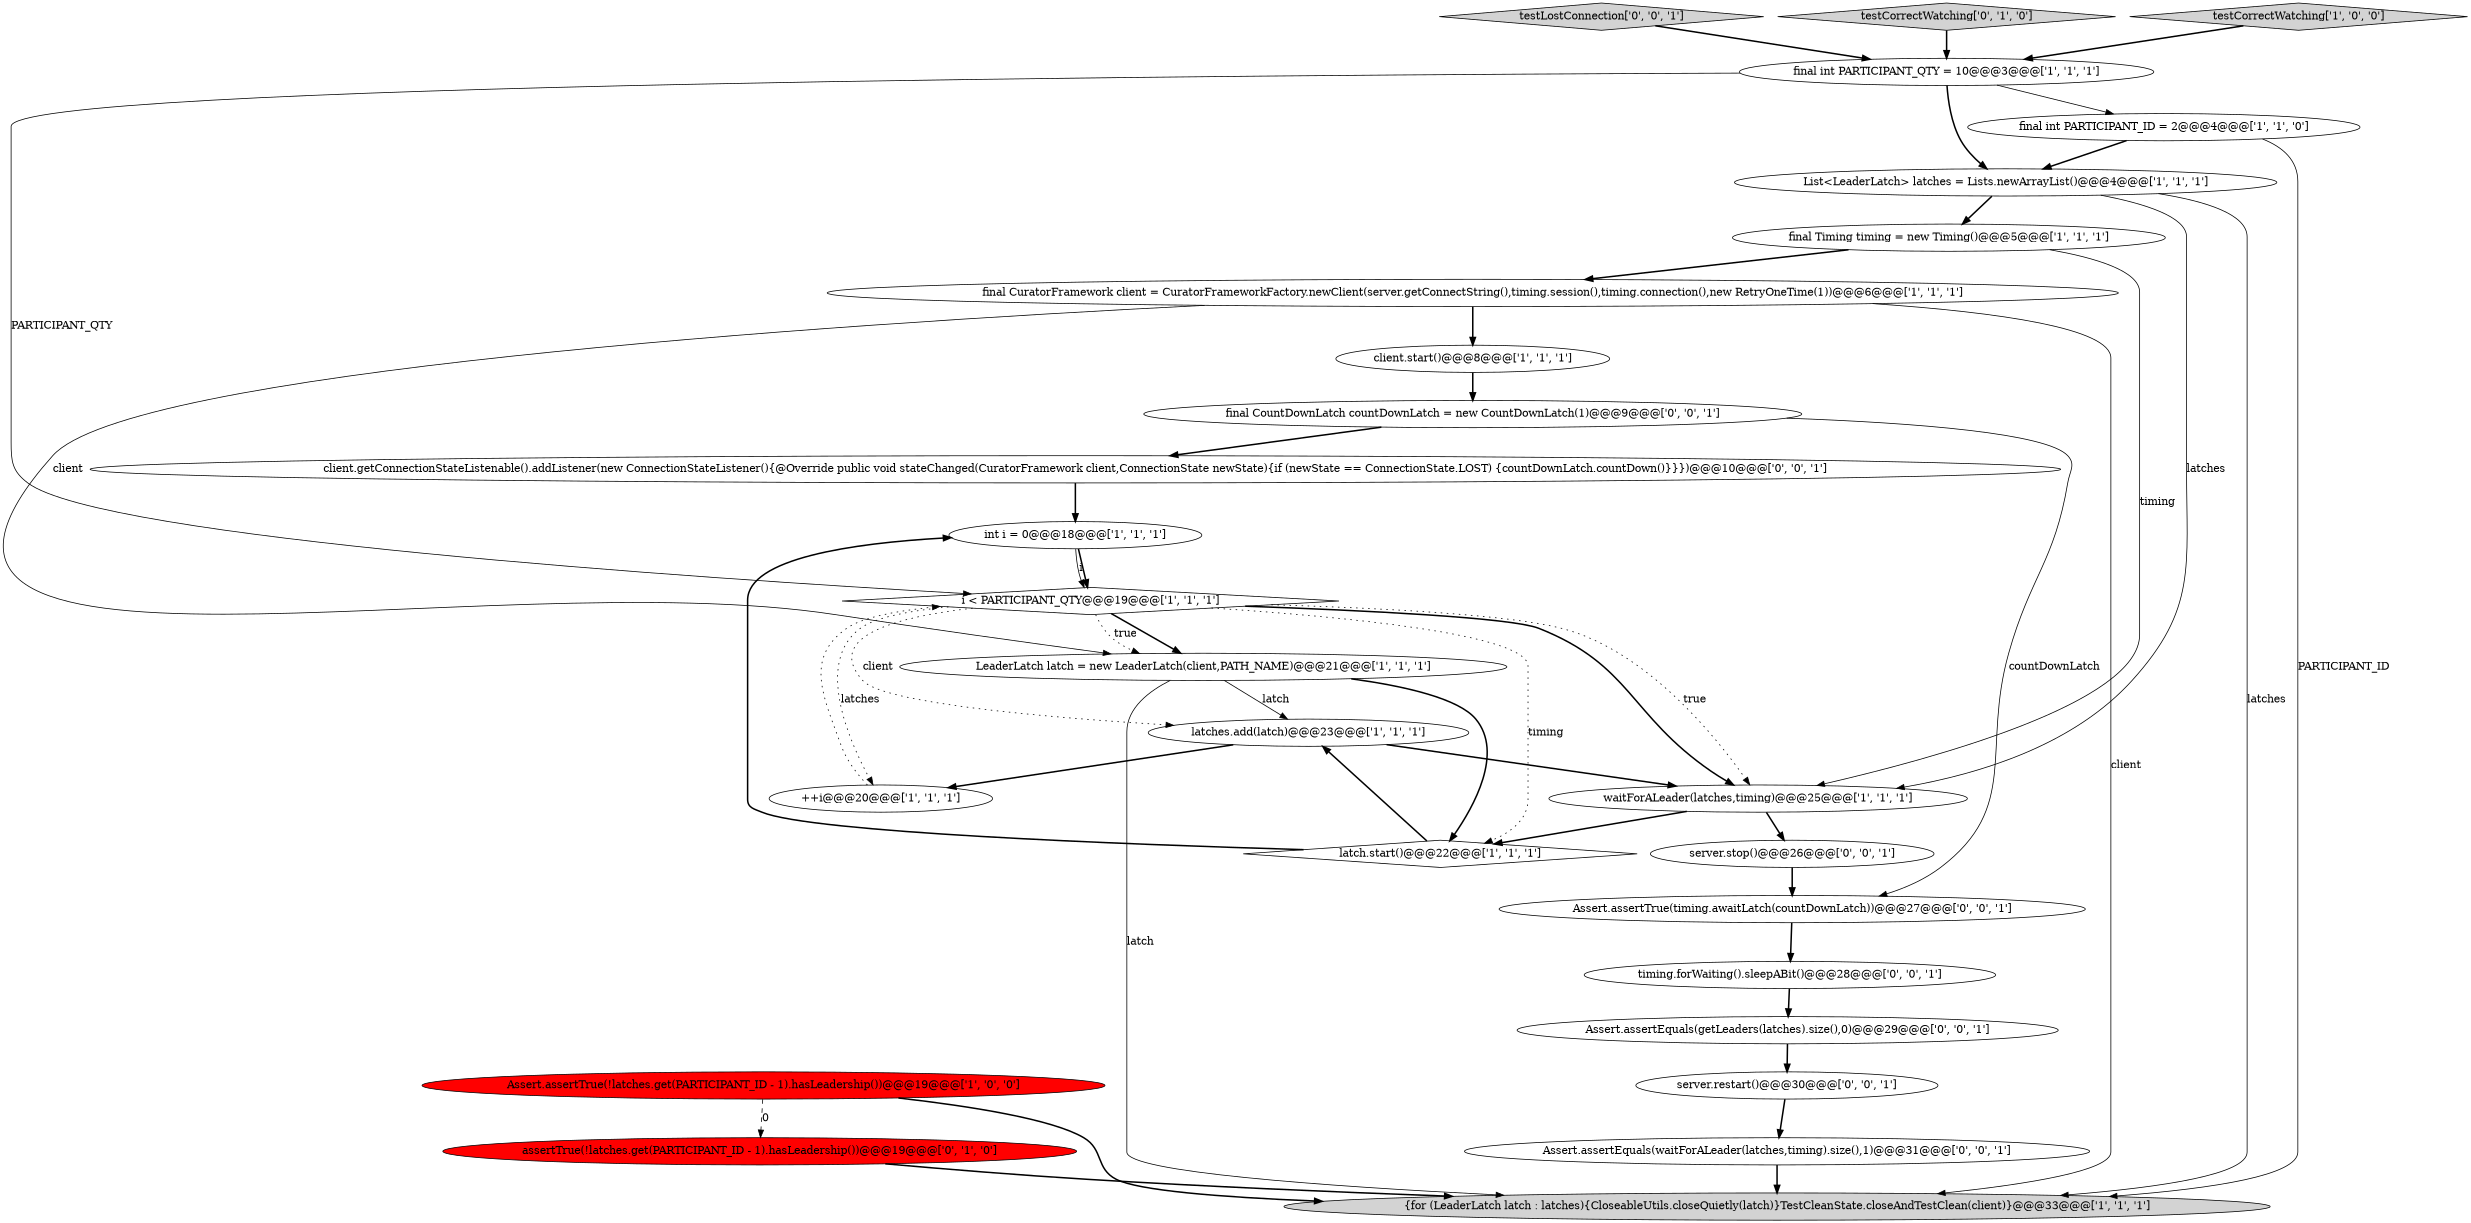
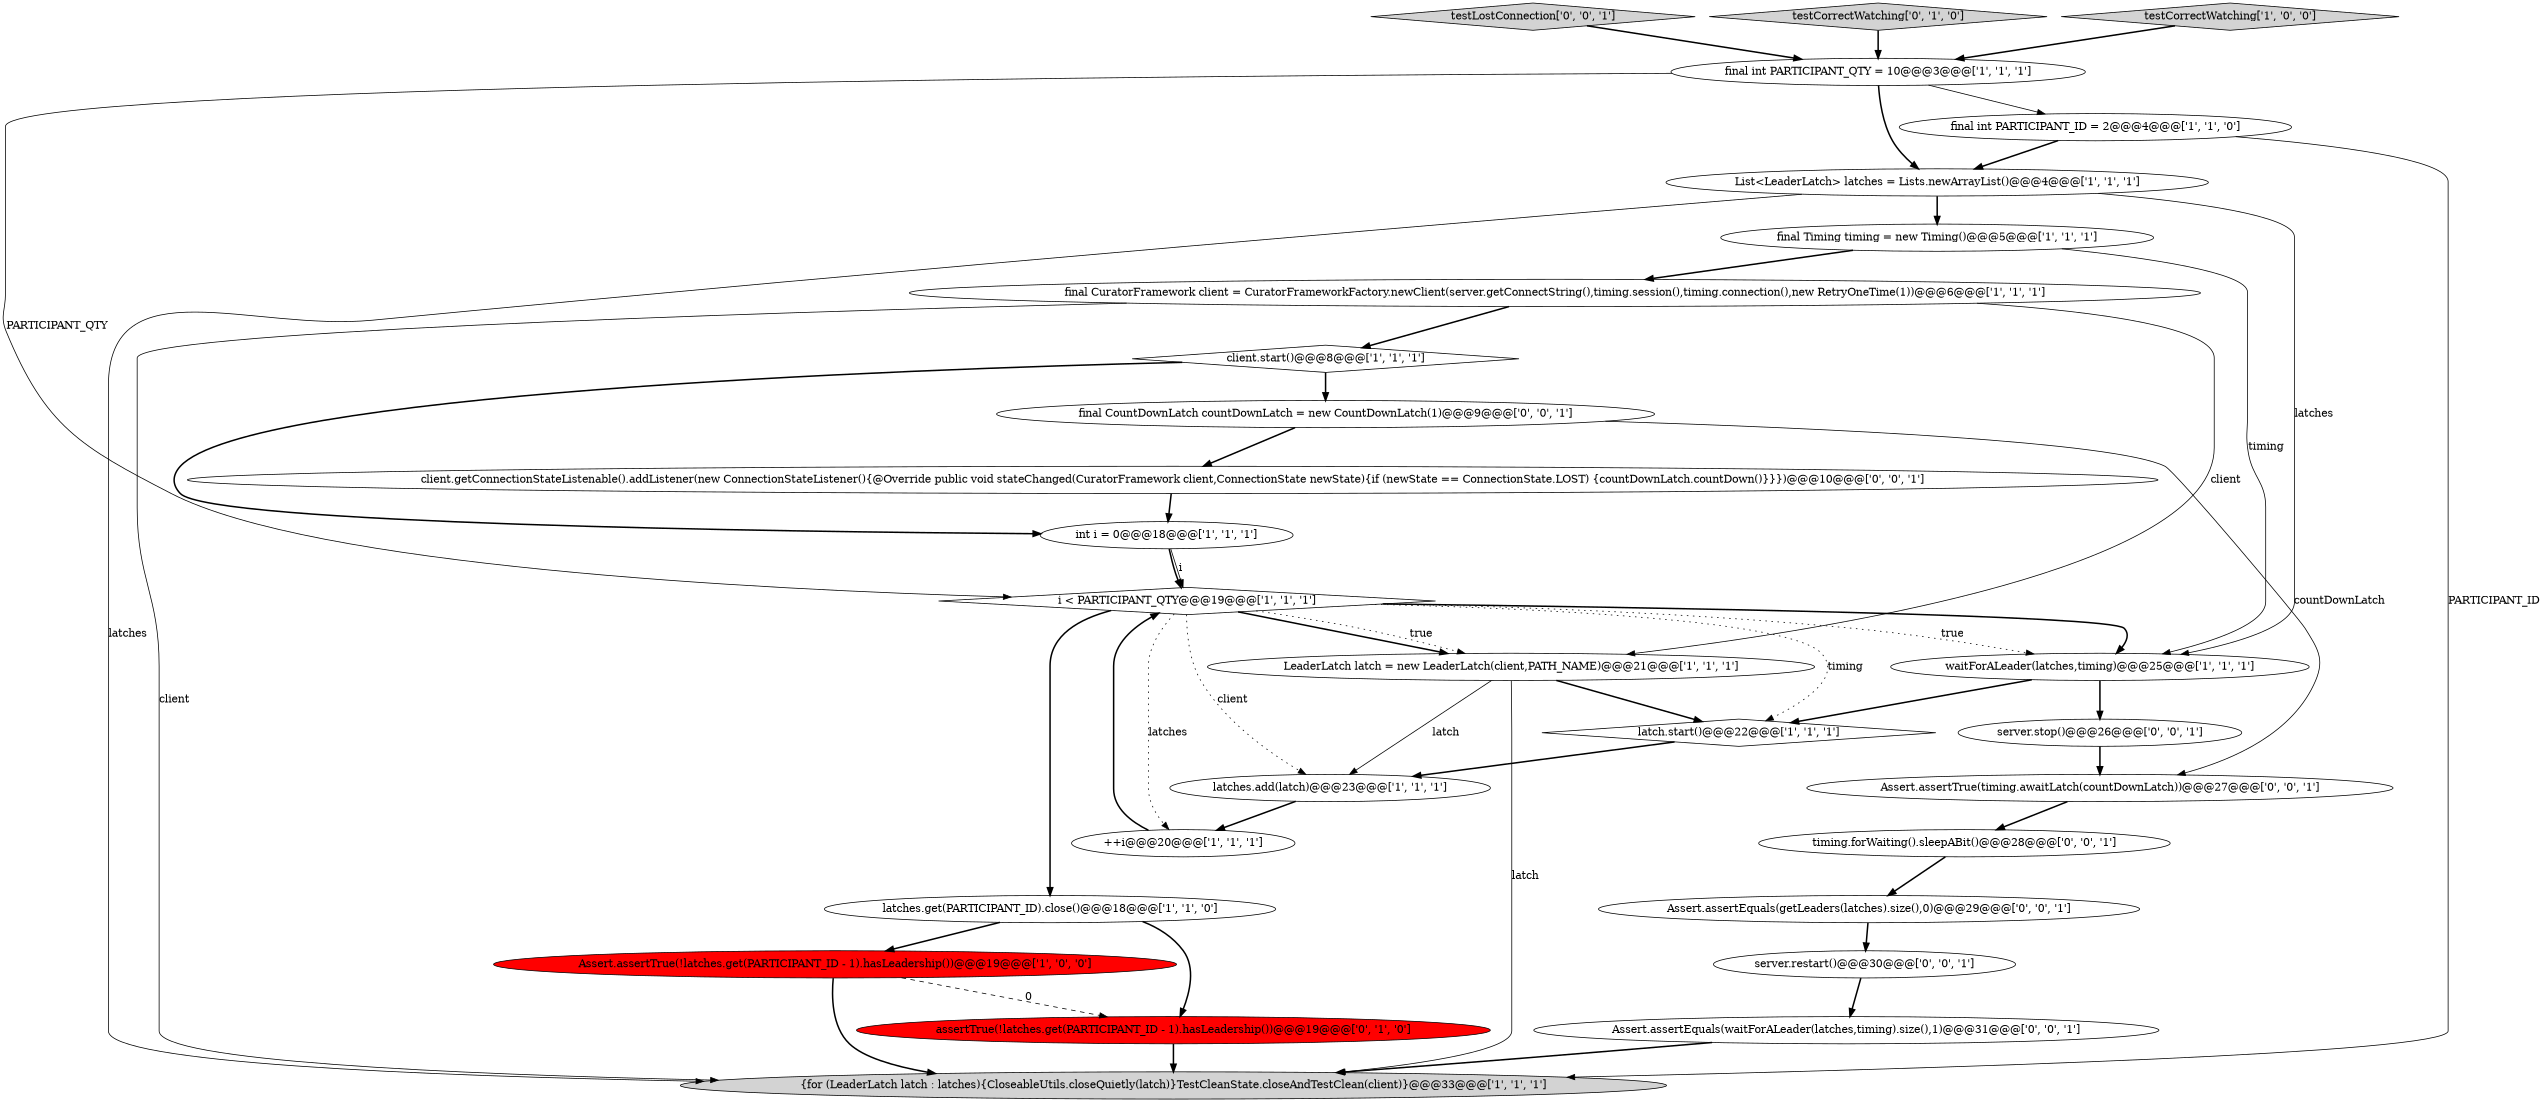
node "client.start()@@@8@@@['1', '1', '1']": shape ellipse -> diamond
edge "++i@@@20@@@['1', '1', '1']" -> "i < PARTICIPANT_QTY@@@19@@@['1', '1', '1']": style dotted -> bold
edge "latches.add(latch)@@@23@@@['1', '1', '1']" -> "waitForALeader(latches,timing)@@@25@@@['1', '1', '1']": removed
edge "latch.start()@@@22@@@['1', '1', '1']" -> "int i = 0@@@18@@@['1', '1', '1']": now "client.start()@@@8@@@['1', '1', '1']" -> "int i = 0@@@18@@@['1', '1', '1']"
node "latches.get(PARTICIPANT_ID).close()@@@18@@@['1', '1', '0']": added
